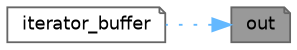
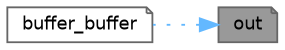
node "iterator_buffer": label "iterator_buffer" -> "buffer_buffer"
